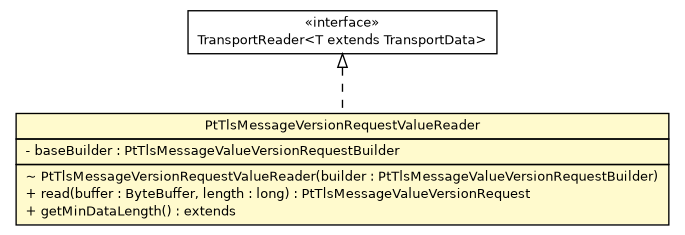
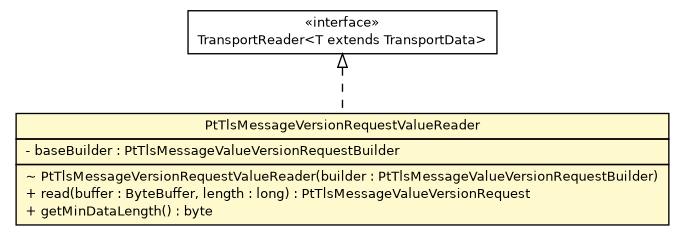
node "PtTlsMessageVersionRequestValueReader": text "+ getMinDataLength() : extends" -> "+ getMinDataLength() : byte"
